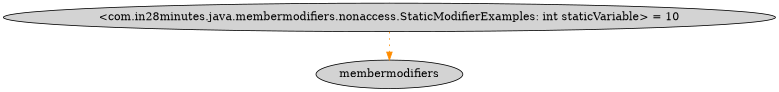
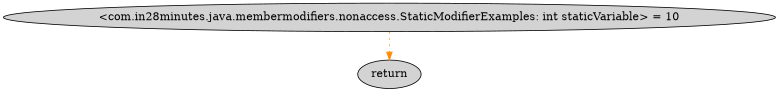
node "membermodifiers": label "membermodifiers" -> "return"
